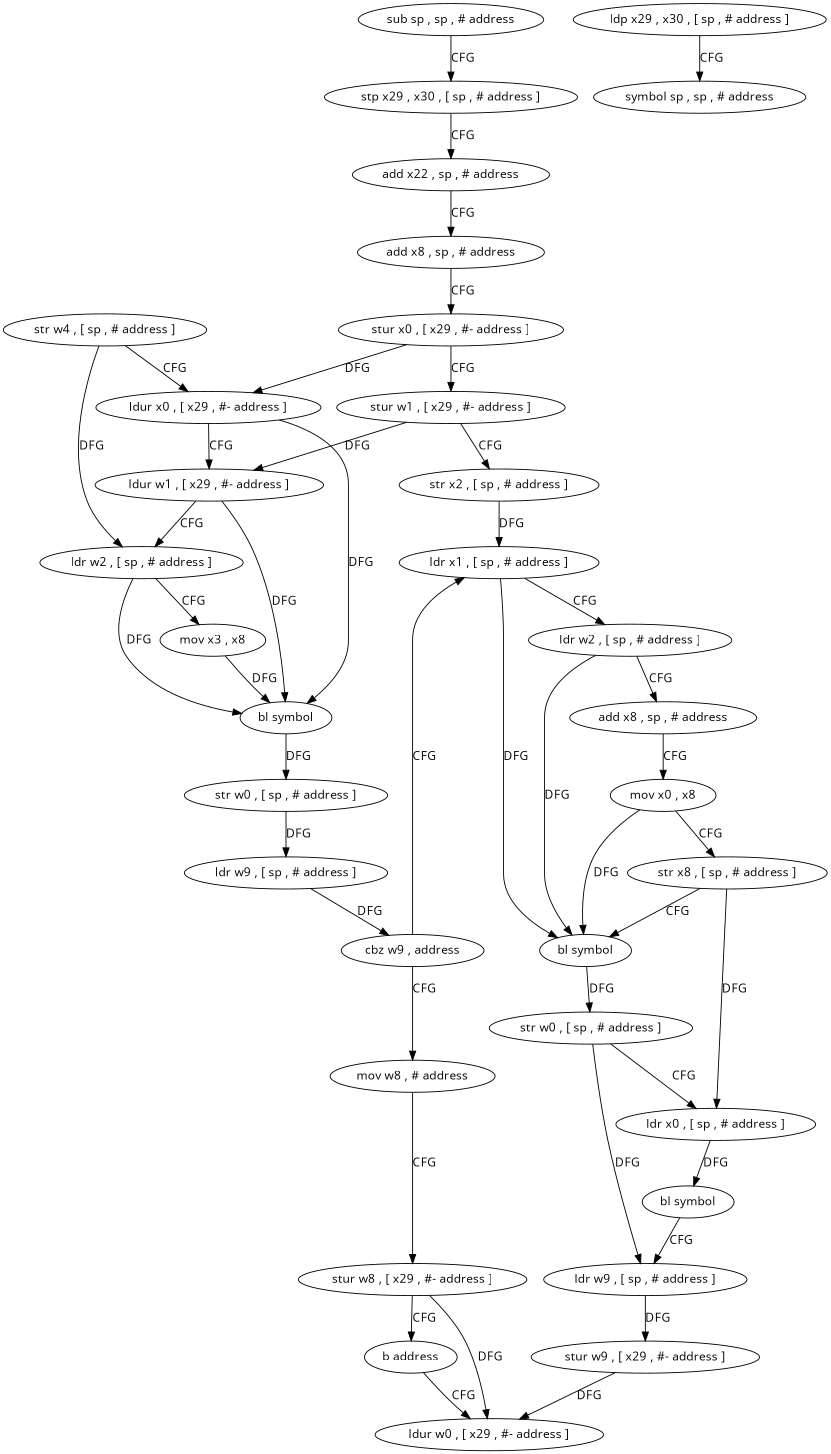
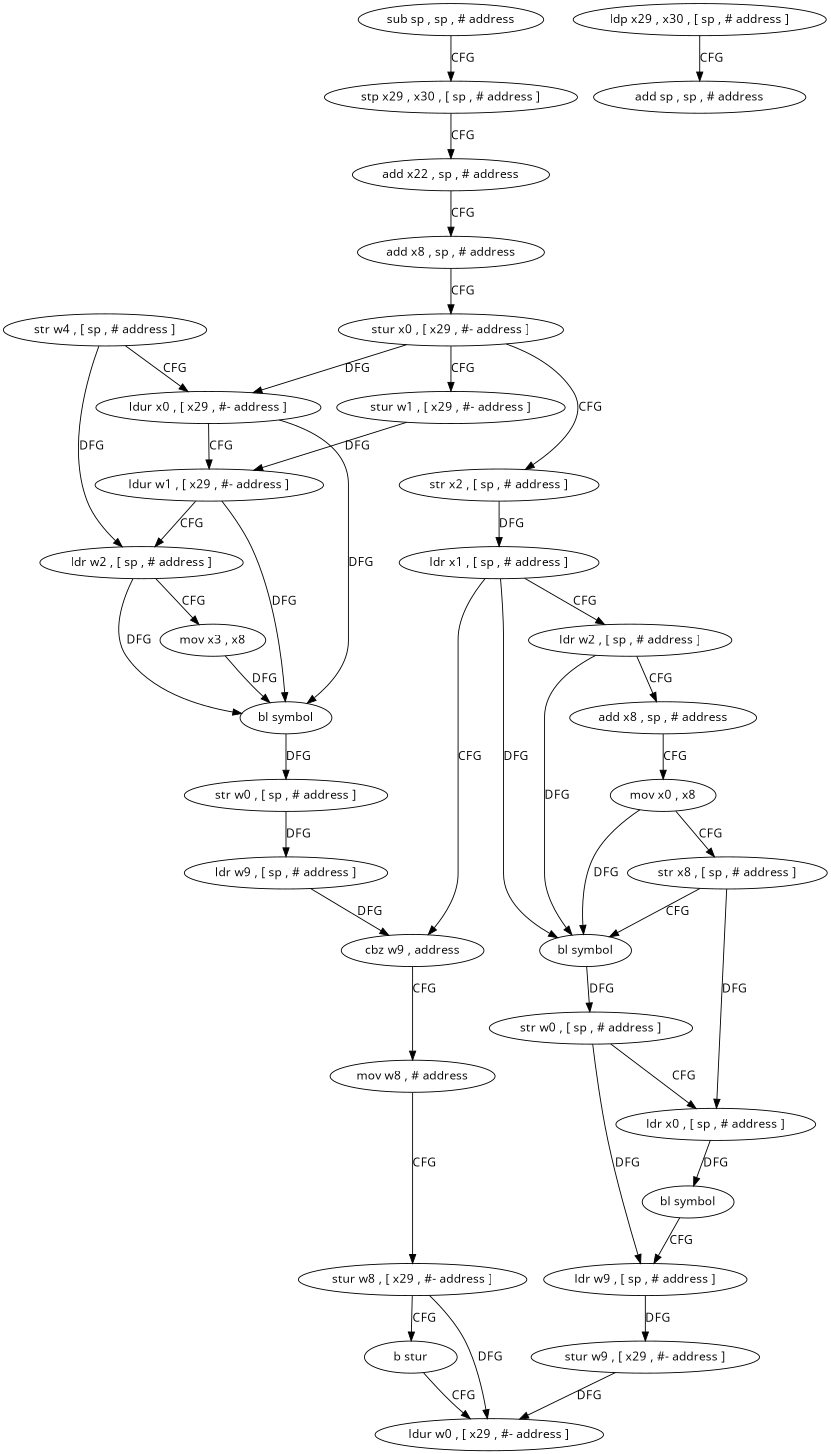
node "symbol sp , sp , # address": label "symbol sp , sp , # address" -> "add sp , sp , # address"
edge "stur w1 , [ x29 , #- address ]" -> "str x2 , [ sp , # address ]": now "stur x0 , [ x29 , #- address ]" -> "str x2 , [ sp , # address ]"
edge "cbz w9 , address" -> "ldr x1 , [ sp , # address ]": reversed
node "b address": label "b address" -> "b stur"
